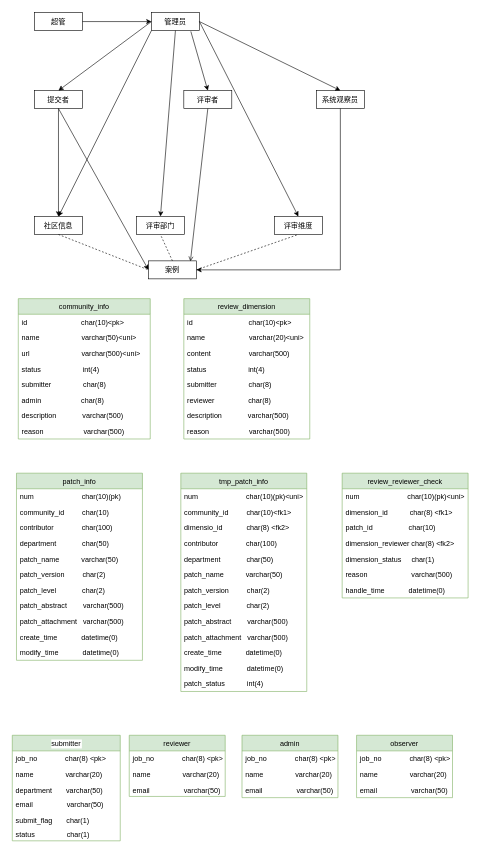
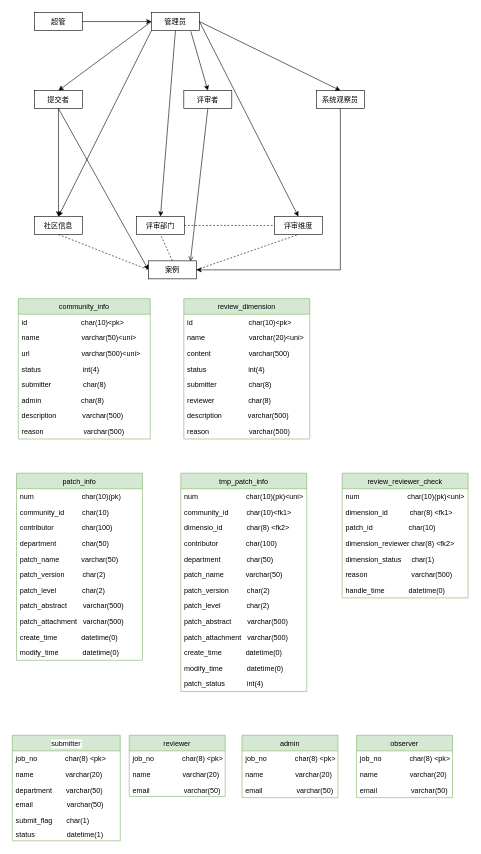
edge "评审部门" -- "评审维度": added
node "status char(1)": label "status char(1)" -> "status datetime(1)"
